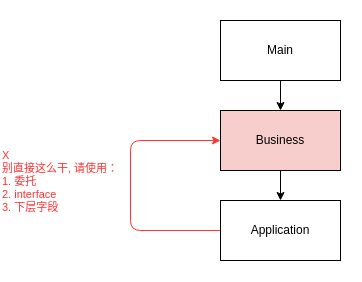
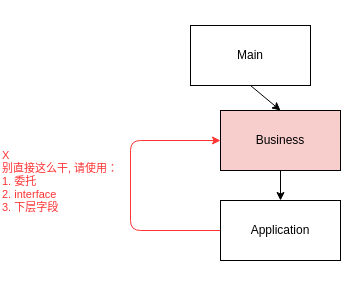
node "Main": moved (281, 51) -> (251, 56)
